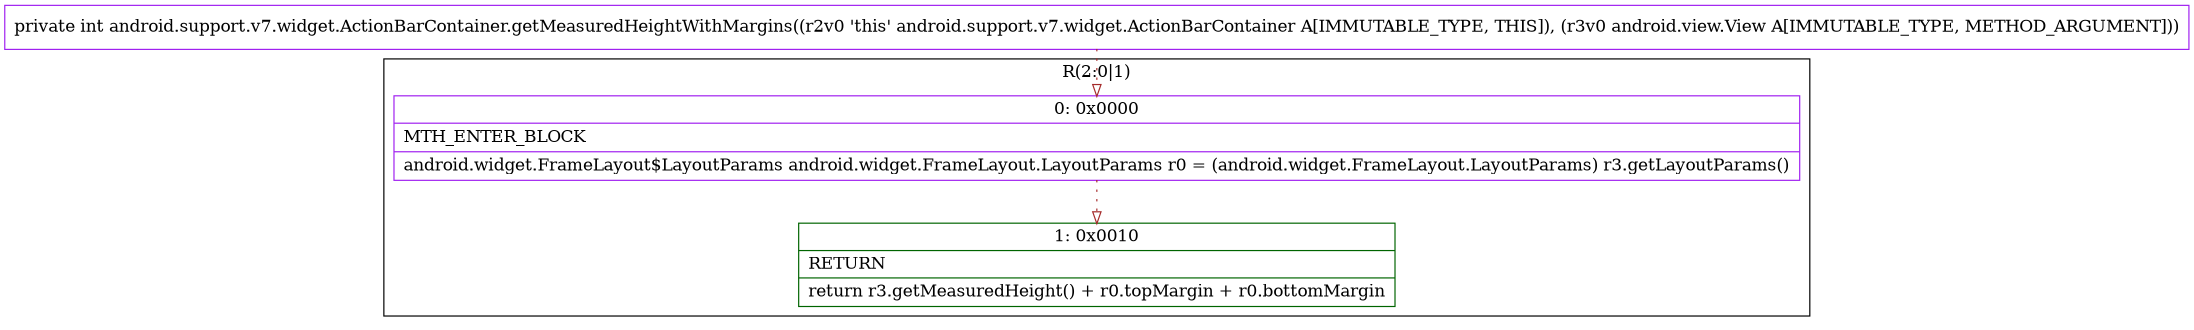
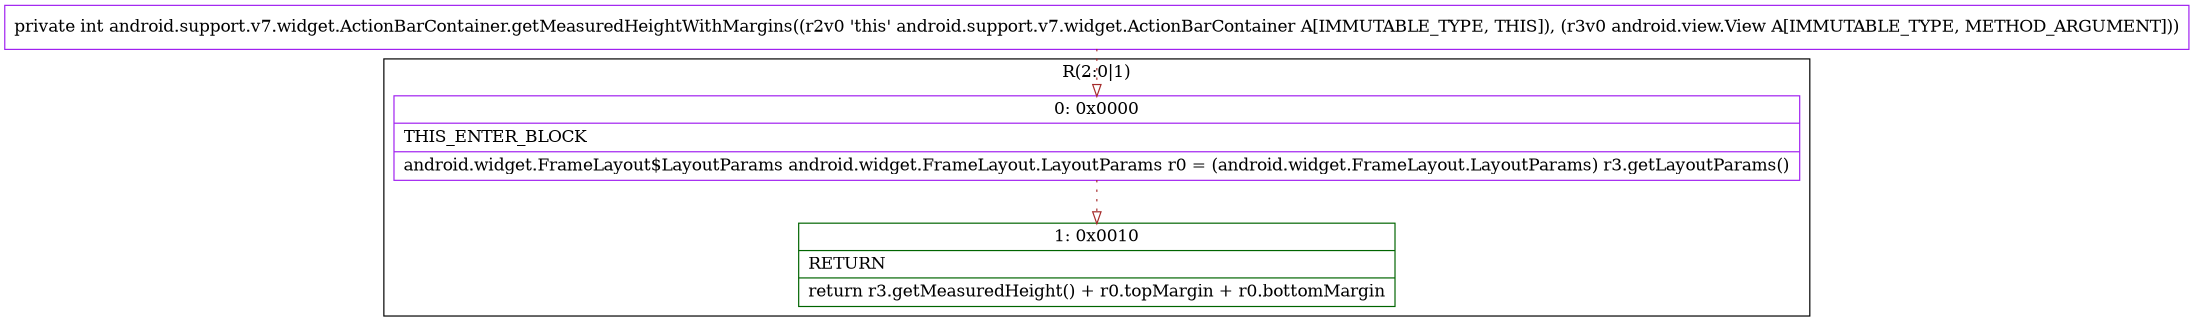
node "0: 0x0000": text "MTH_ENTER_BLOCK" -> "THIS_ENTER_BLOCK"
